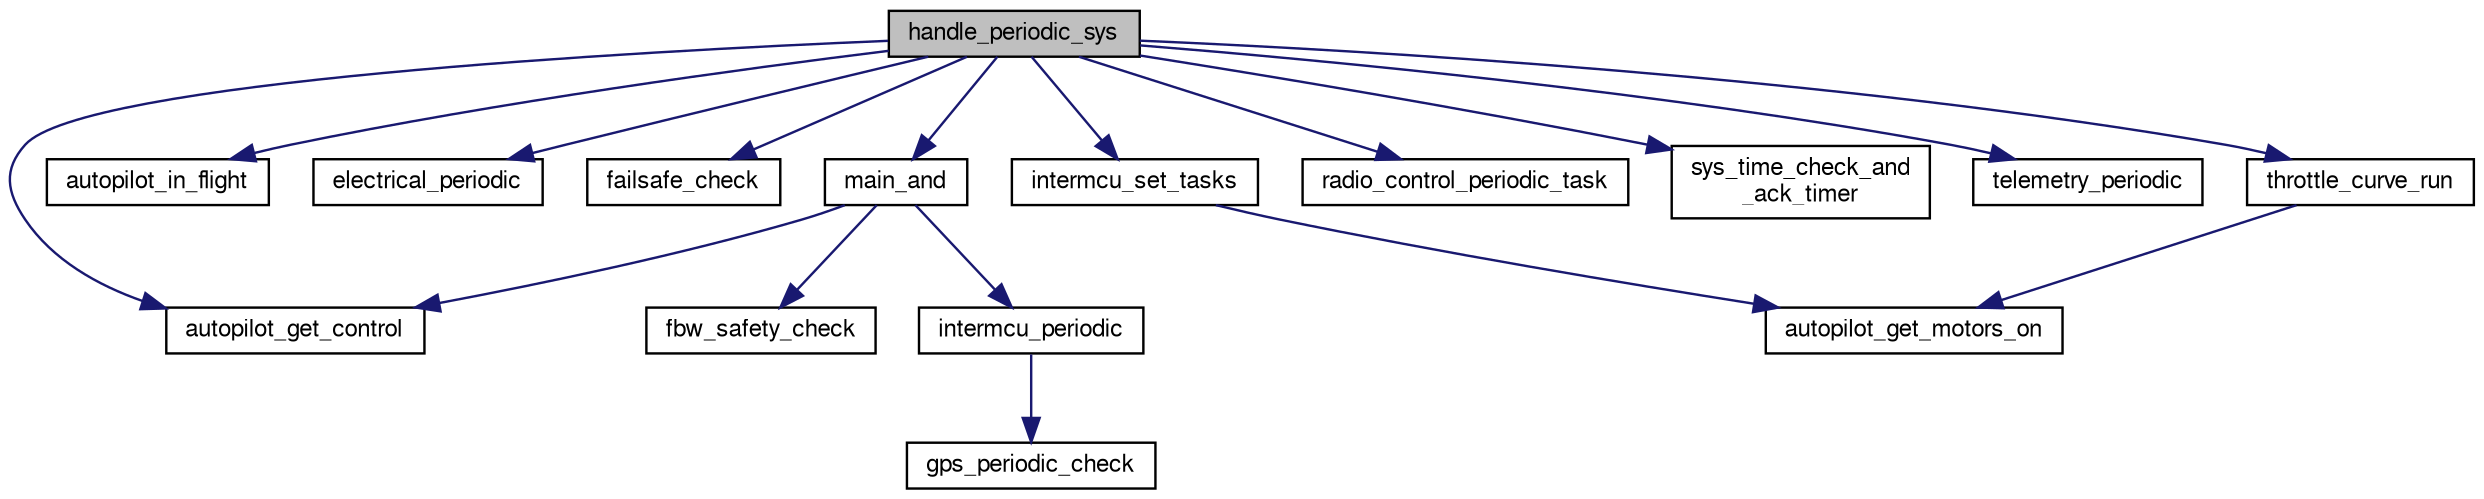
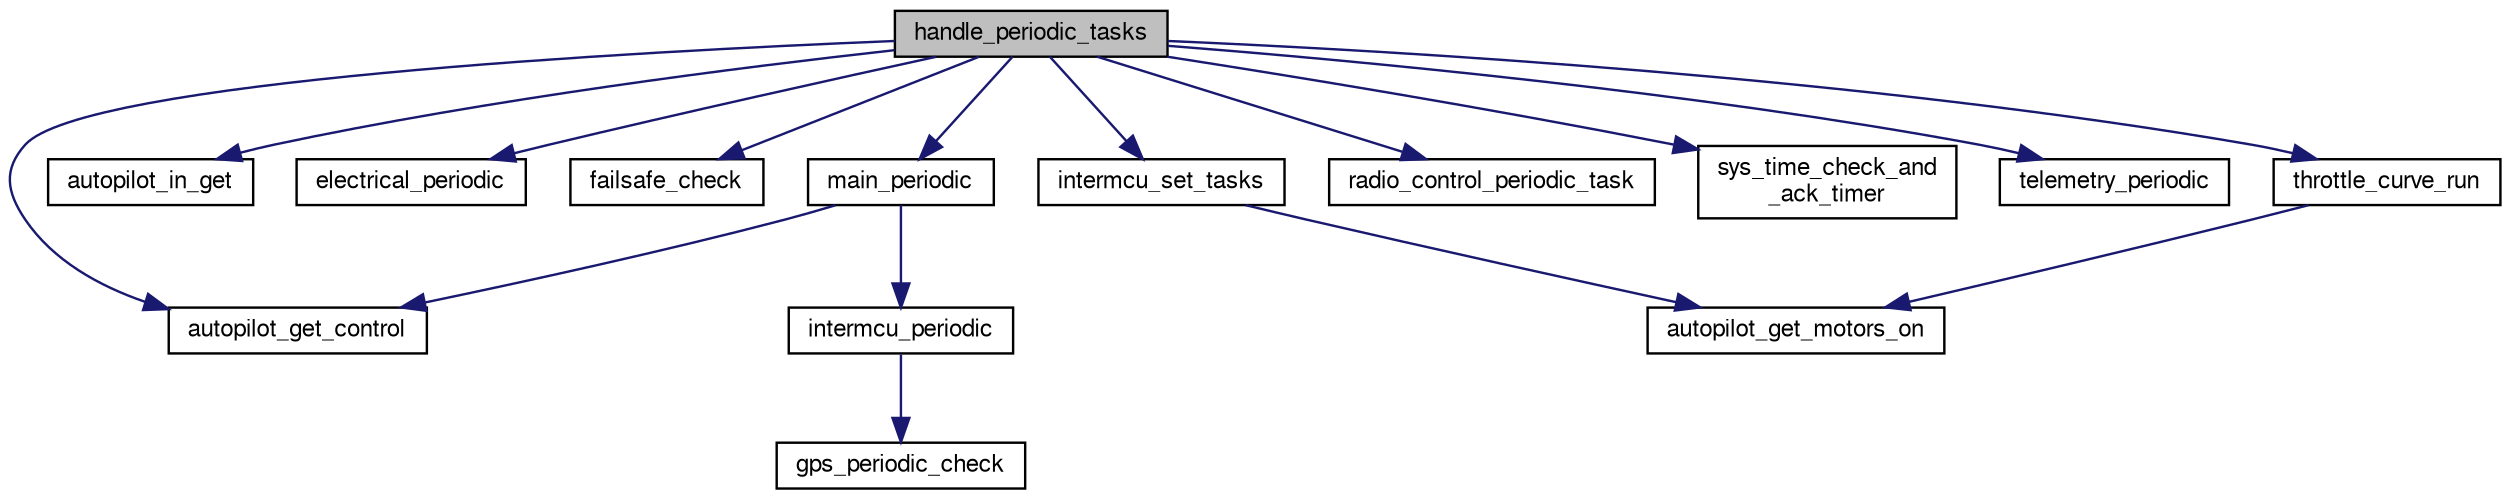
node "handle_periodic_sys": label "handle_periodic_sys" -> "handle_periodic_tasks"
node "autopilot_in_flight": label "autopilot_in_flight" -> "autopilot_in_get"
node "main_and": label "main_and" -> "main_periodic"
node "fbw_safety_check": removed
